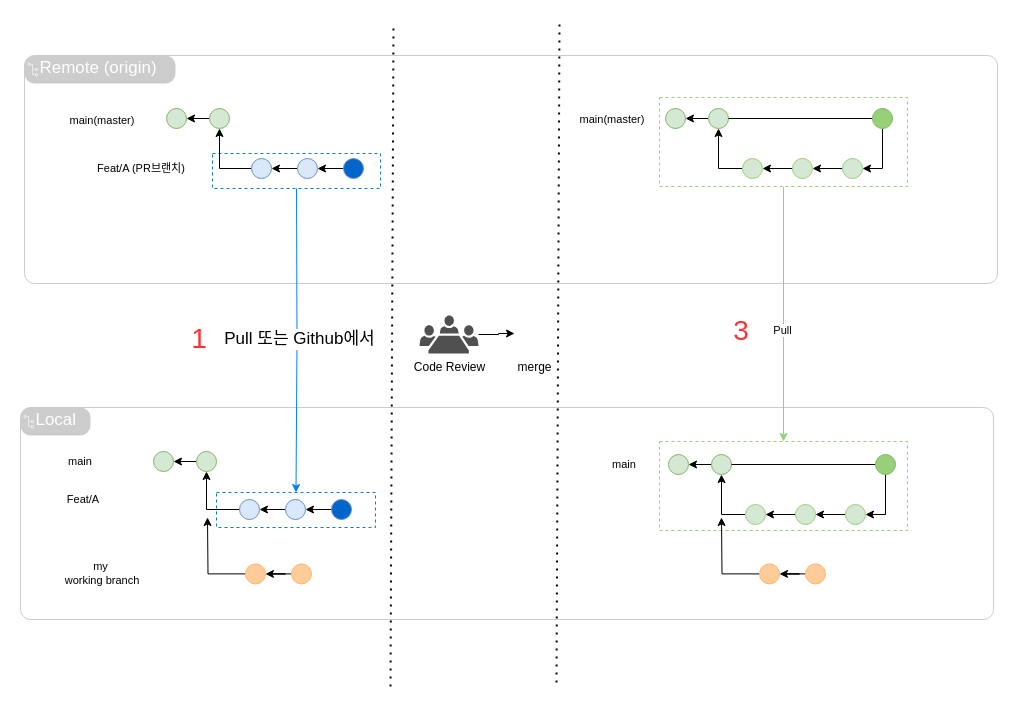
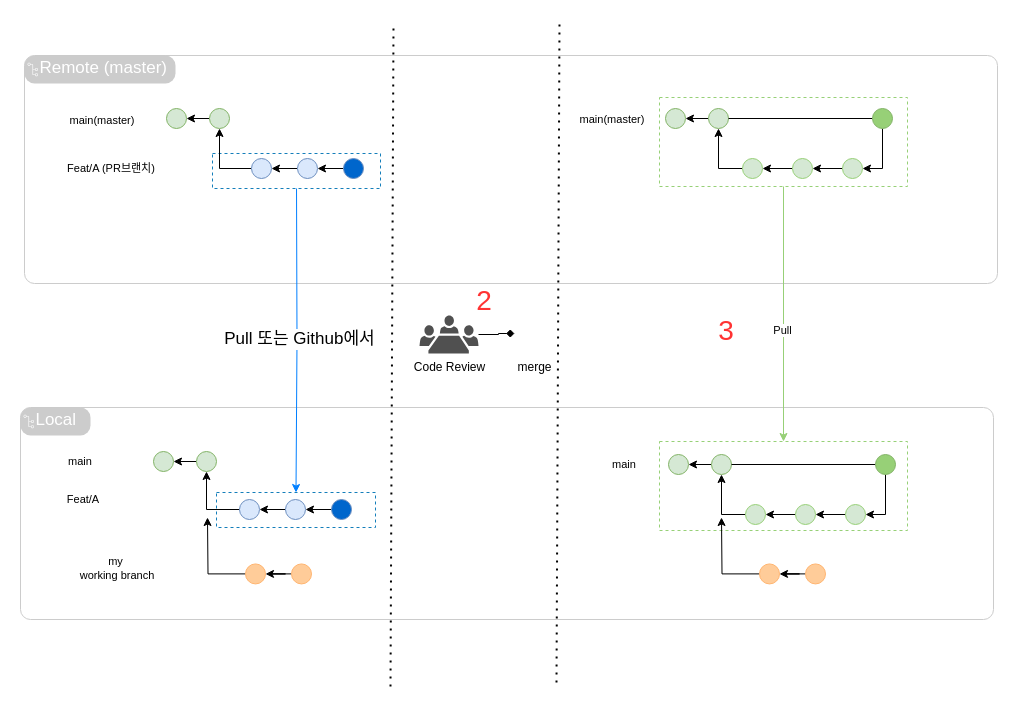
node "Remote (origin)": label "Remote (origin)" -> "Remote (master)"
node "Feat/A (PR브랜치)": moved (142, 169) -> (112, 169)
node "2": added
node "3": moved (742, 331) -> (727, 331)
edge "Code Review" -> "merge": arrowhead classic -> diamond
node "1": removed
node "my working branch": moved (103, 574) -> (118, 569)
